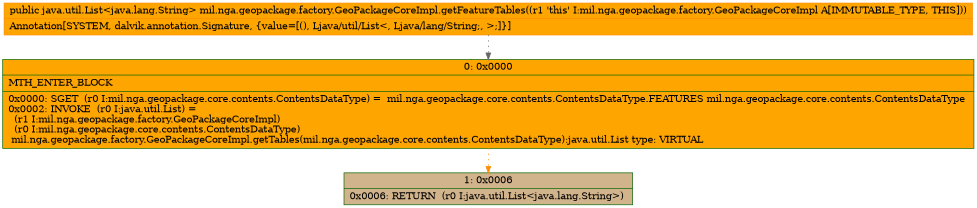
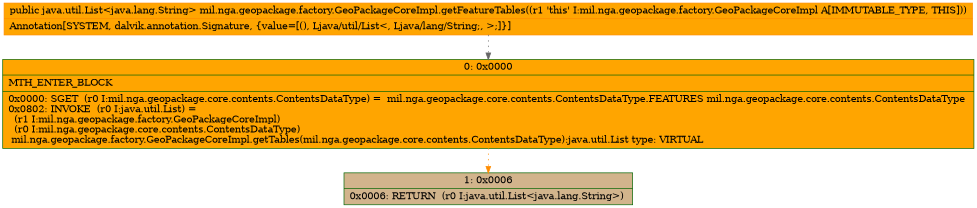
node "0: 0x0000": text "0x0002: INVOKE  (r0 I:java.util.List) =" -> "0x0802: INVOKE  (r0 I:java.util.List) ="
